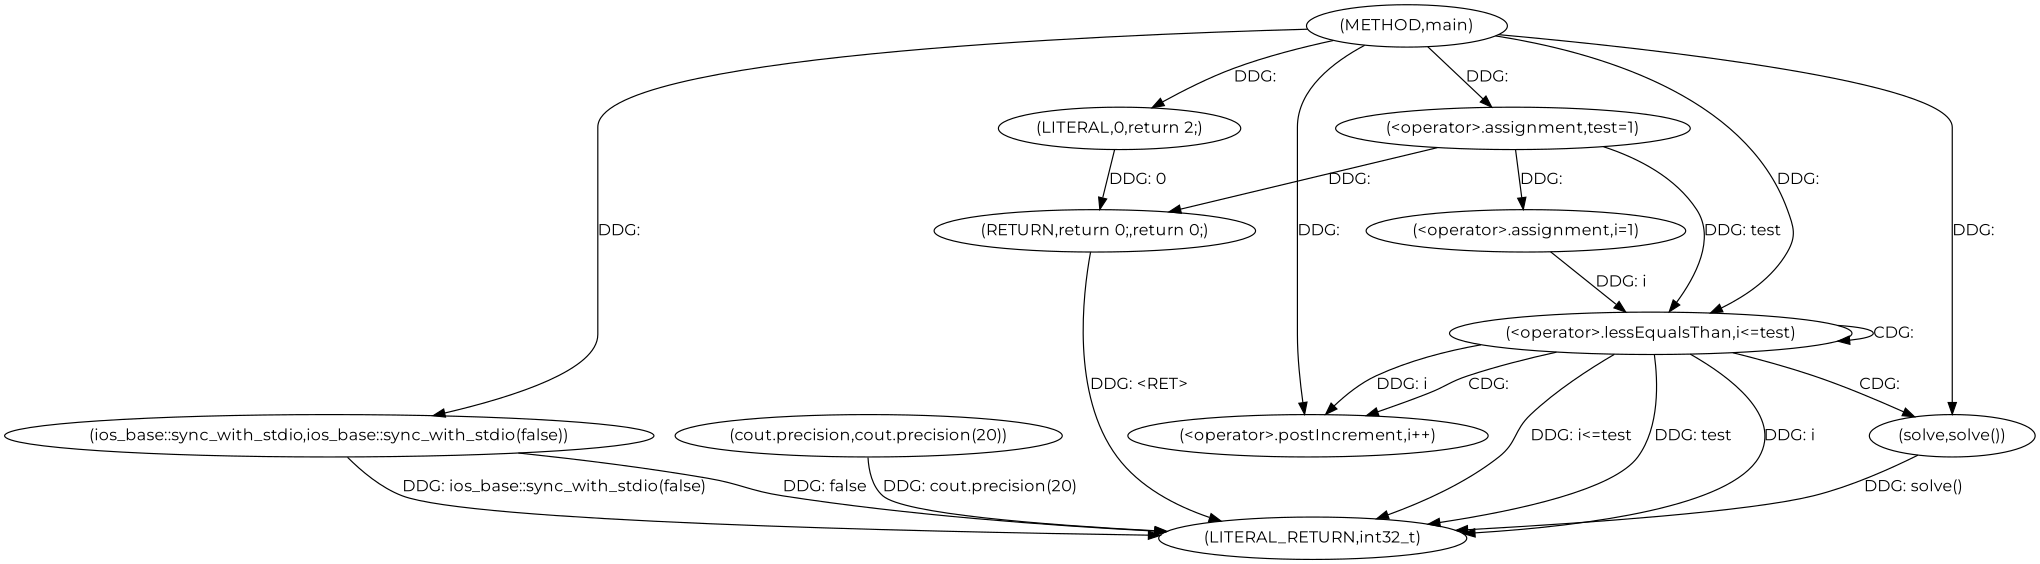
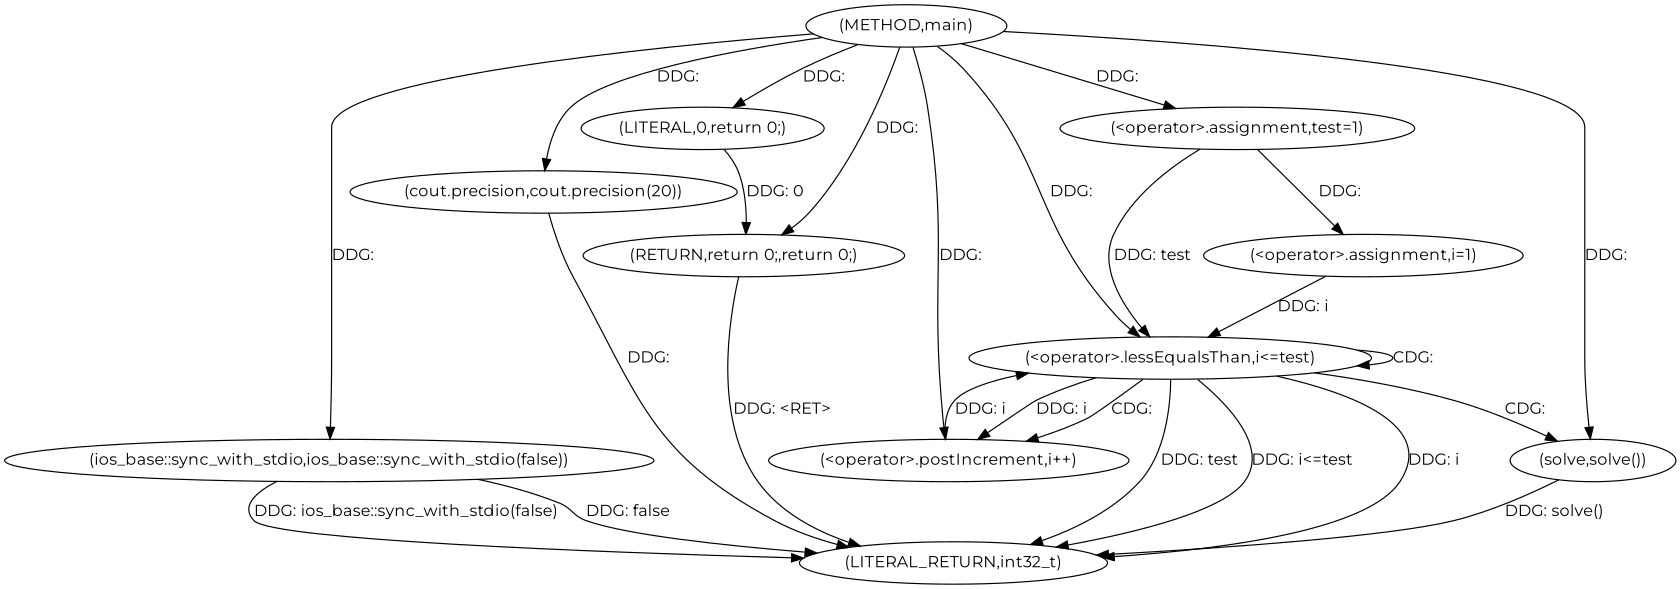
edge "(METHOD,main)" -> "(cout.precision,cout.precision(20))": added, label "DDG:"
node "(LITERAL,0,return 2;)": label "(LITERAL,0,return 2;)" -> "(LITERAL,0,return 0;)"
edge "(<operator>.assignment,test=1)" -> "(RETURN,return 0;,return 0;)": now "(METHOD,main)" -> "(RETURN,return 0;,return 0;)"
edge "(<operator>.postIncrement,i++)" -> "(<operator>.lessEqualsThan,i<=test)": added, label "DDG: i"
edge "(cout.precision,cout.precision(20))" -> "(LITERAL_RETURN,int32_t)": label "DDG: cout.precision(20)" -> "DDG: "
